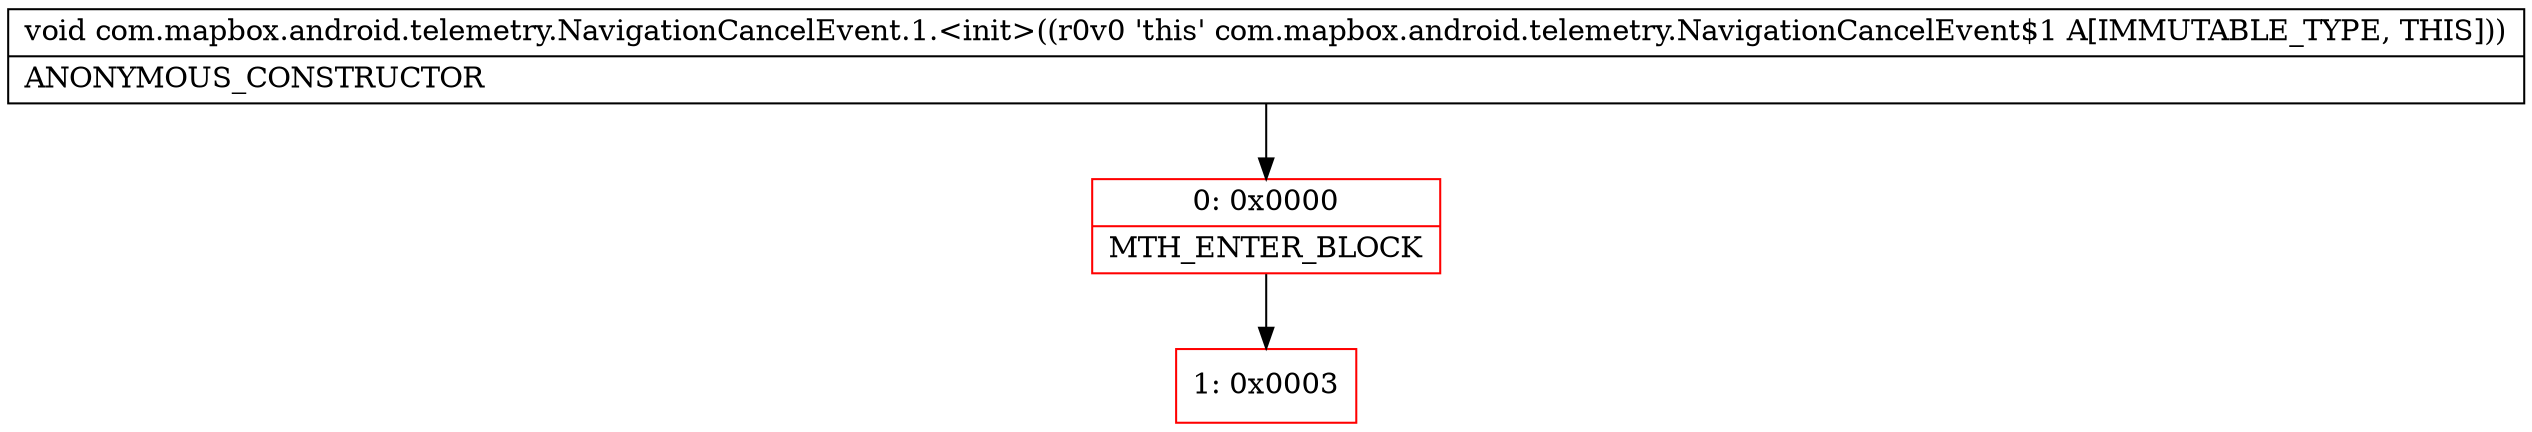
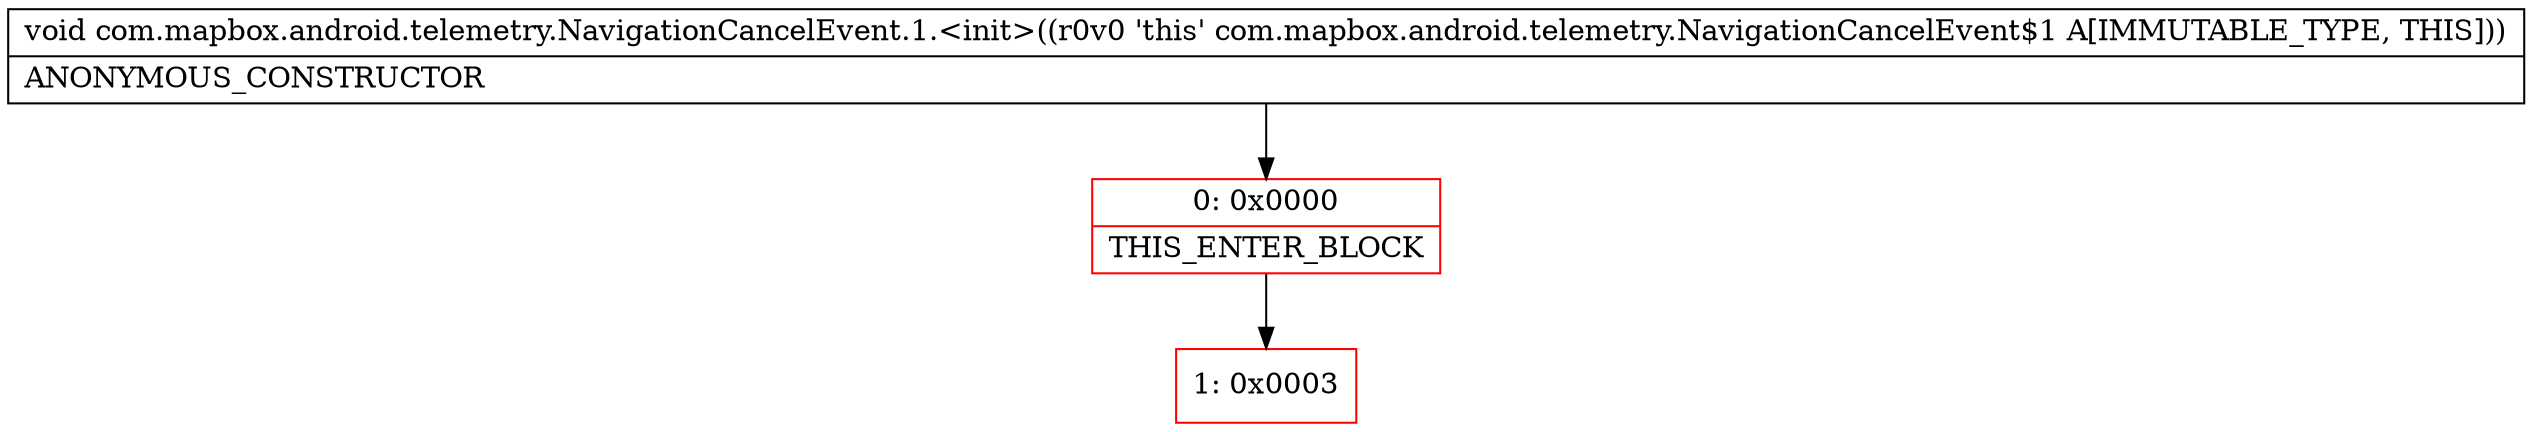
node "0: 0x0000": text "MTH_ENTER_BLOCK" -> "THIS_ENTER_BLOCK"
